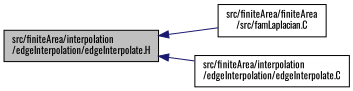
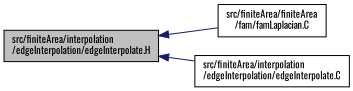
node "src/finiteArea/finiteArea /src/famLaplacian.C": label "src/finiteArea/finiteArea /src/famLaplacian.C" -> "src/finiteArea/finiteArea /fam/famLaplacian.C"
